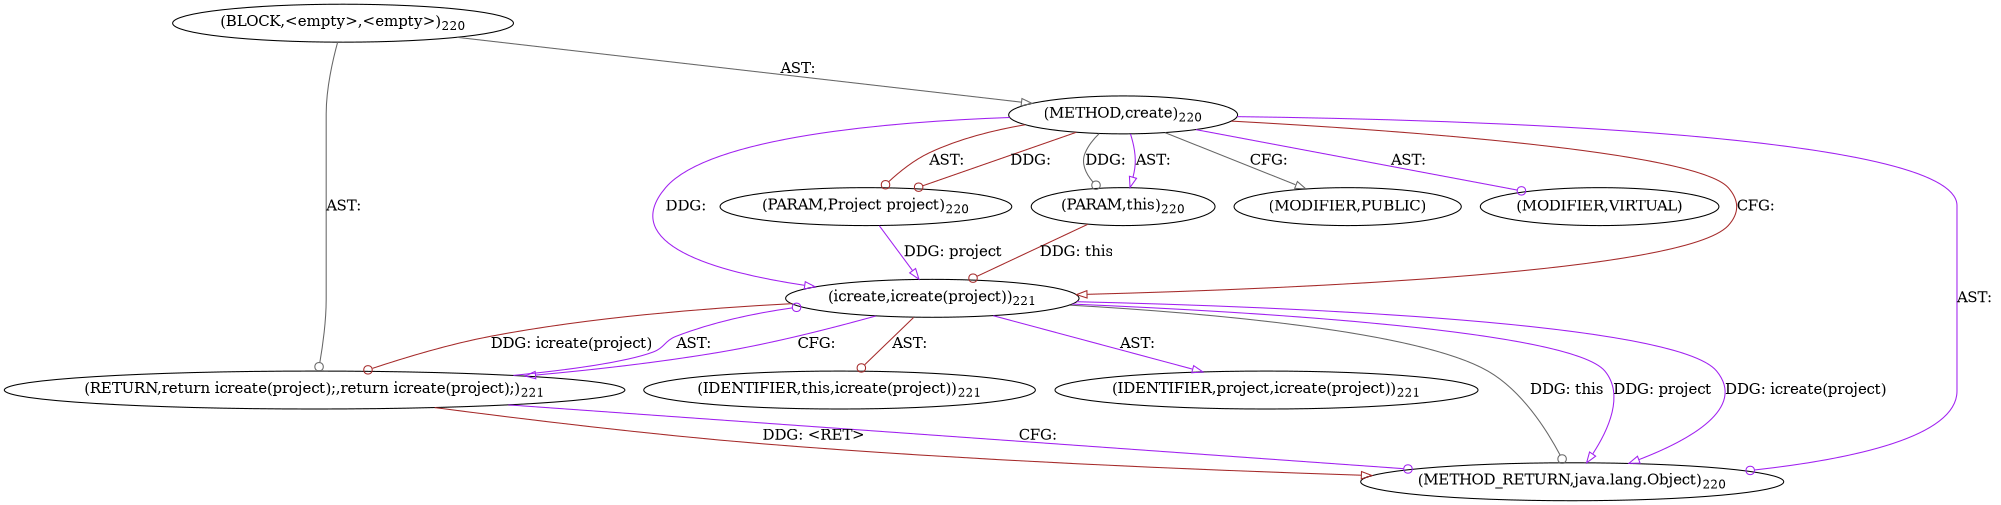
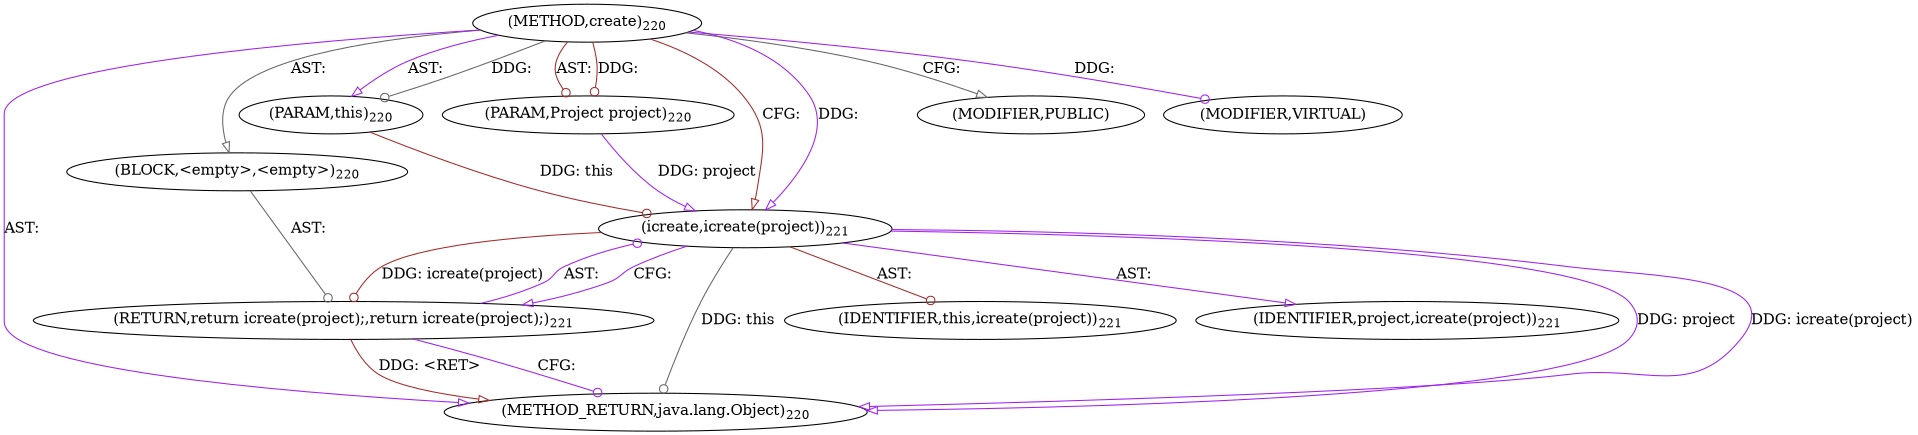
edge "(BLOCK,<empty>,<empty>)" -> "(METHOD,create)": reversed
edge "(METHOD,create)" -> "(METHOD_RETURN,java.lang.Object)": arrowhead odot -> onormal
edge "(METHOD,create)" -> "(MODIFIER,VIRTUAL)": label "AST: " -> "DDG: "
